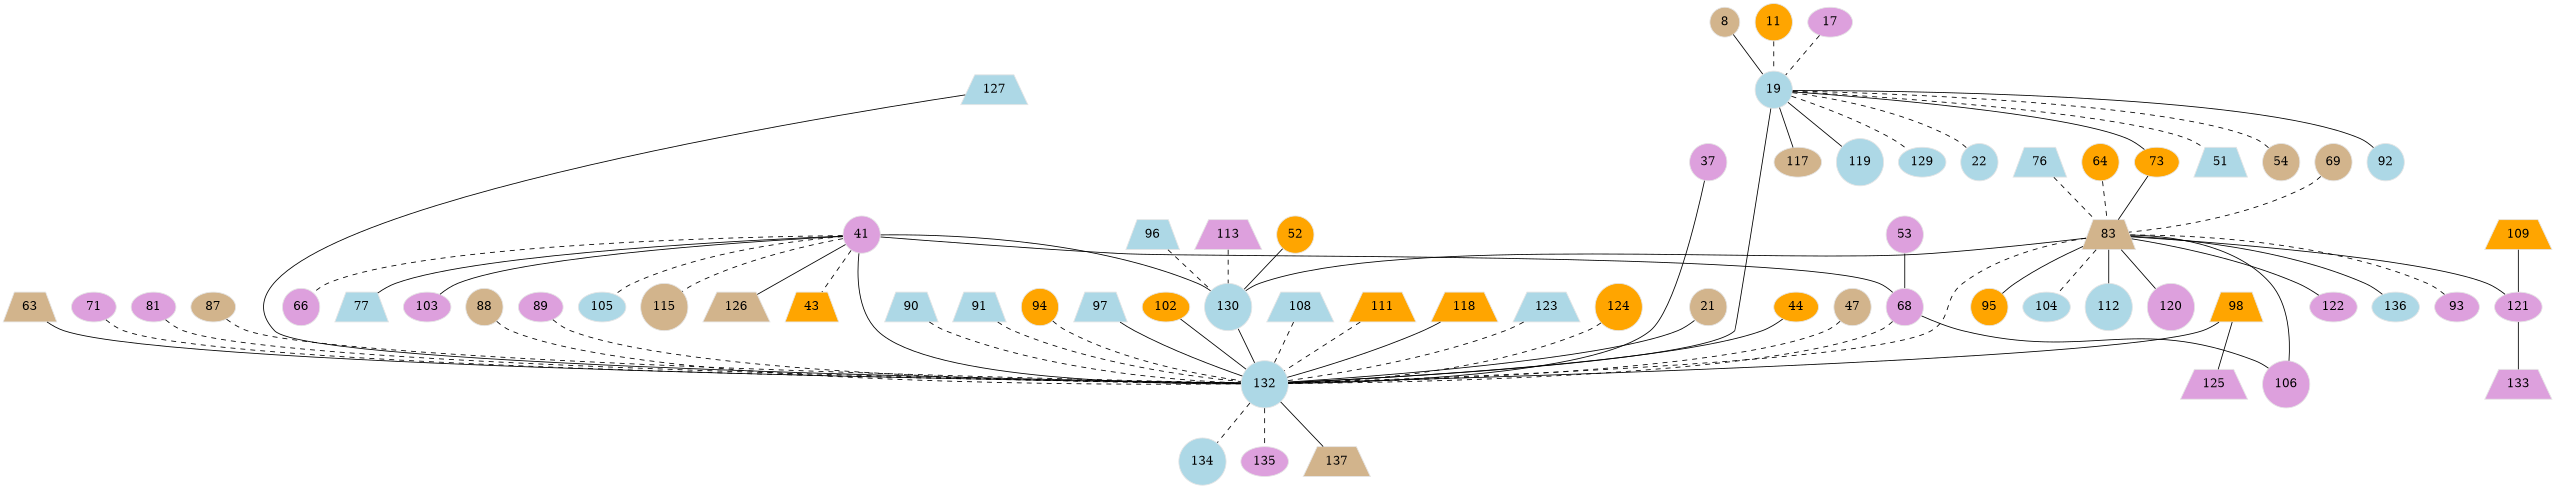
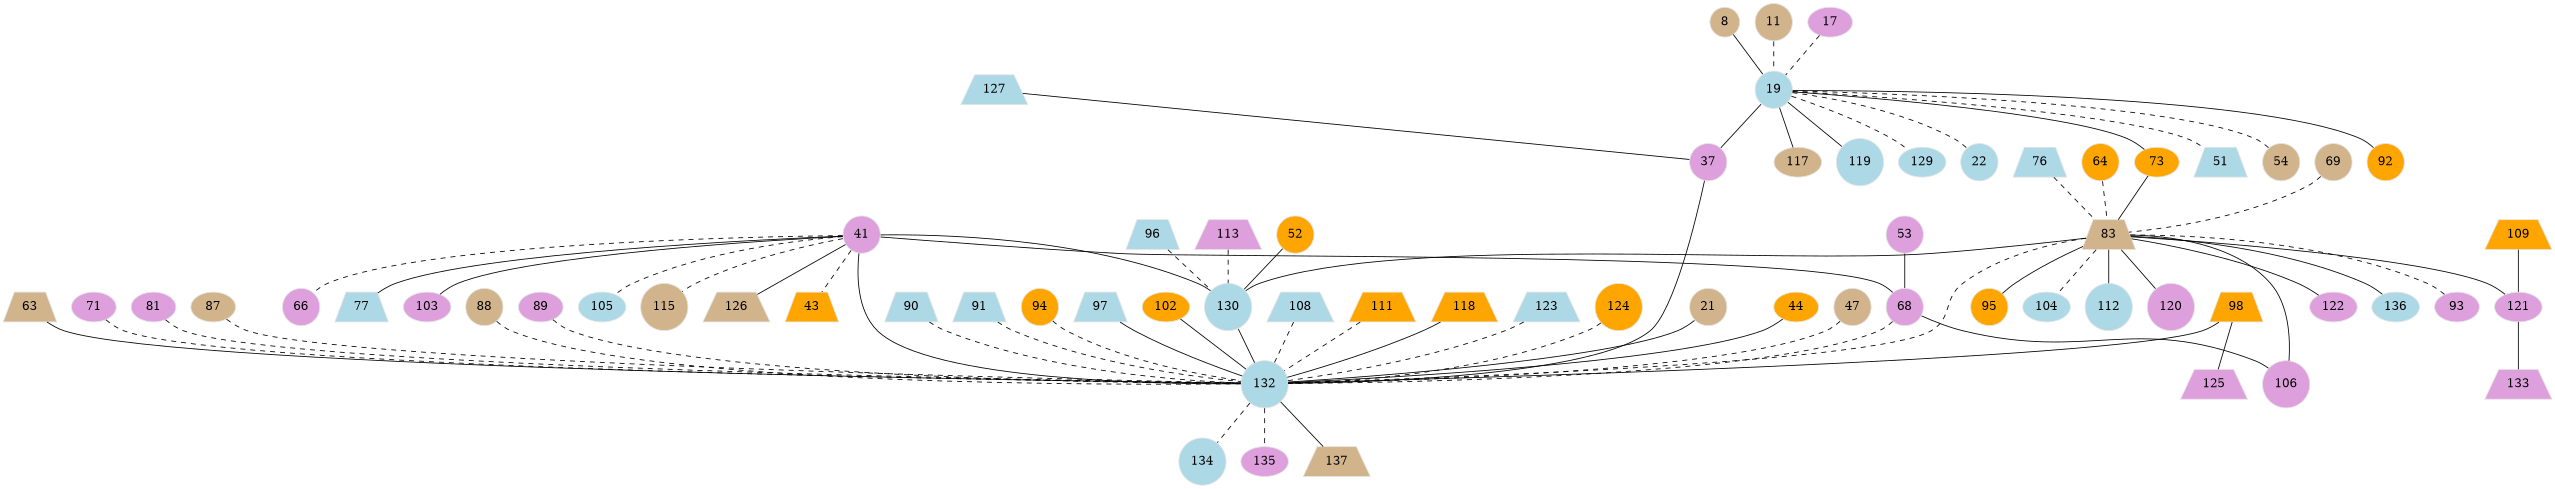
node "11": fillcolor orange -> tan
node "92": fillcolor lightblue -> orange
edge "127" -- "132": now "127" -- "37"
edge "19" -- "132": now "19" -- "37"
